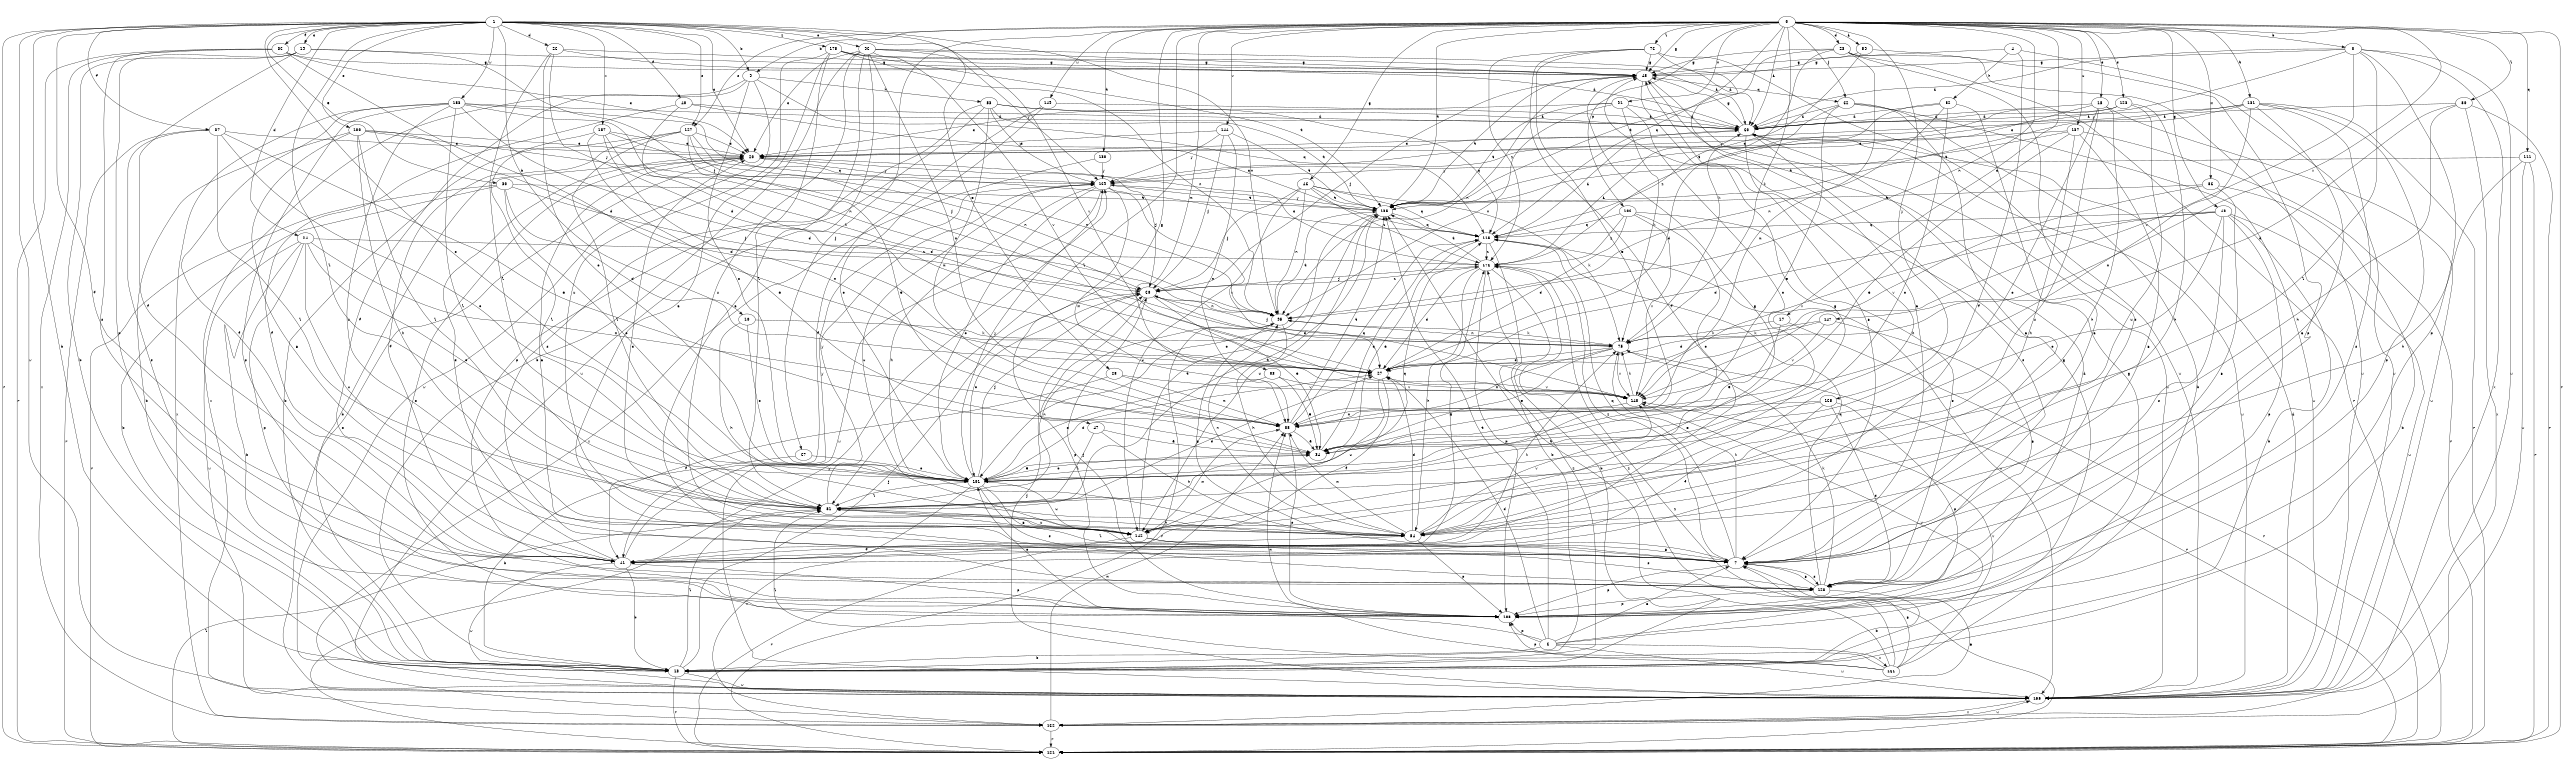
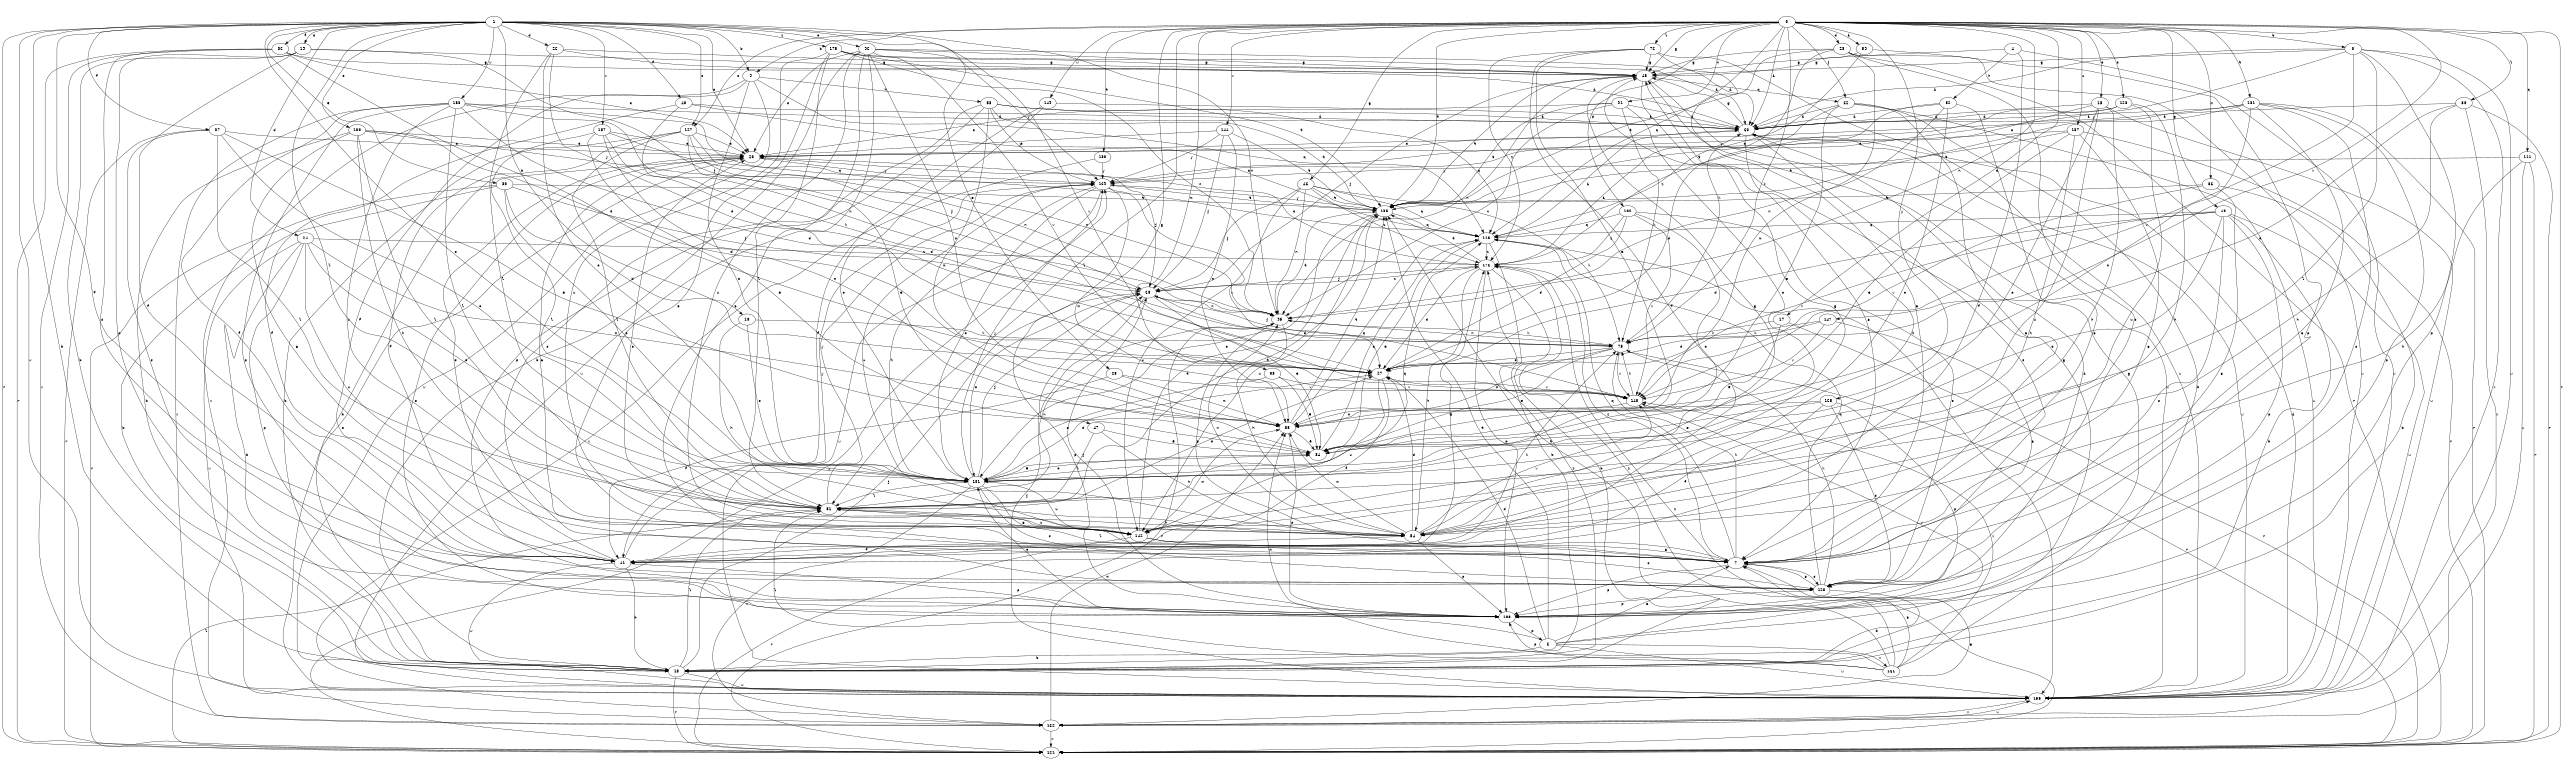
node "67": removed
edge "6" -> "108": reversed
